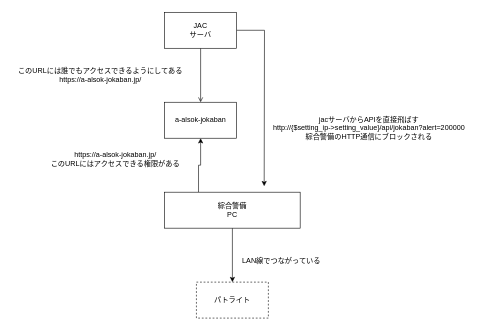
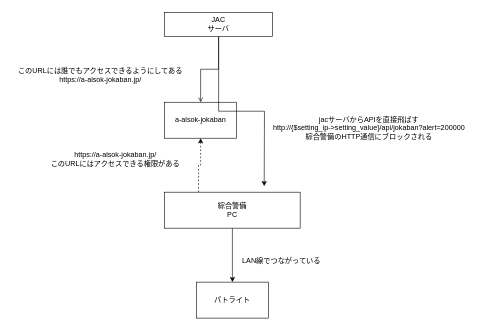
node "JAC サーバ": size 72x36 -> 108x24
edge "綜合警備 PC" -> "a-alsok-jokaban": style solid -> dashed
node "パトライト": style dashed -> solid
